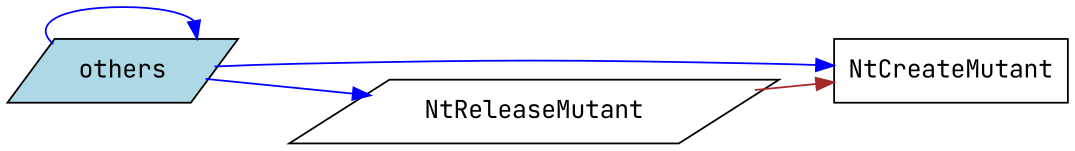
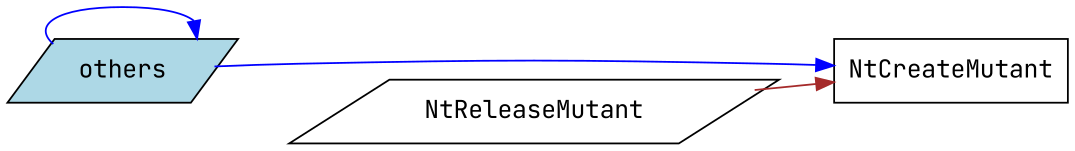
edge "others" -> "NtReleaseMutant": removed
